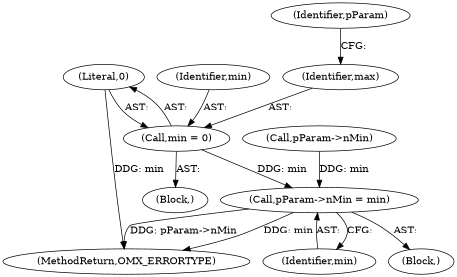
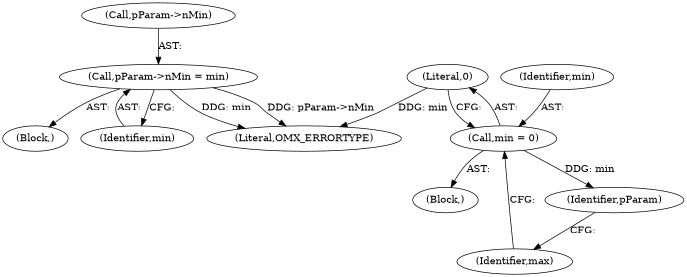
edge "(Literal,0)" -> "(Call,min = 0)": label "AST: " -> "CFG: "
edge "(Identifier,max)" -> "(Call,min = 0)": label "AST: " -> "CFG: "
edge "(Call,min = 0)" -> "(Call,pParam->nMin = min)": now "(Call,min = 0)" -> "(Identifier,pParam)"
edge "(Call,pParam->nMin)" -> "(Call,pParam->nMin = min)": label "DDG: min" -> "AST: "
node "(MethodReturn,OMX_ERRORTYPE)": label "(MethodReturn,OMX_ERRORTYPE)" -> "(Literal,OMX_ERRORTYPE)"
